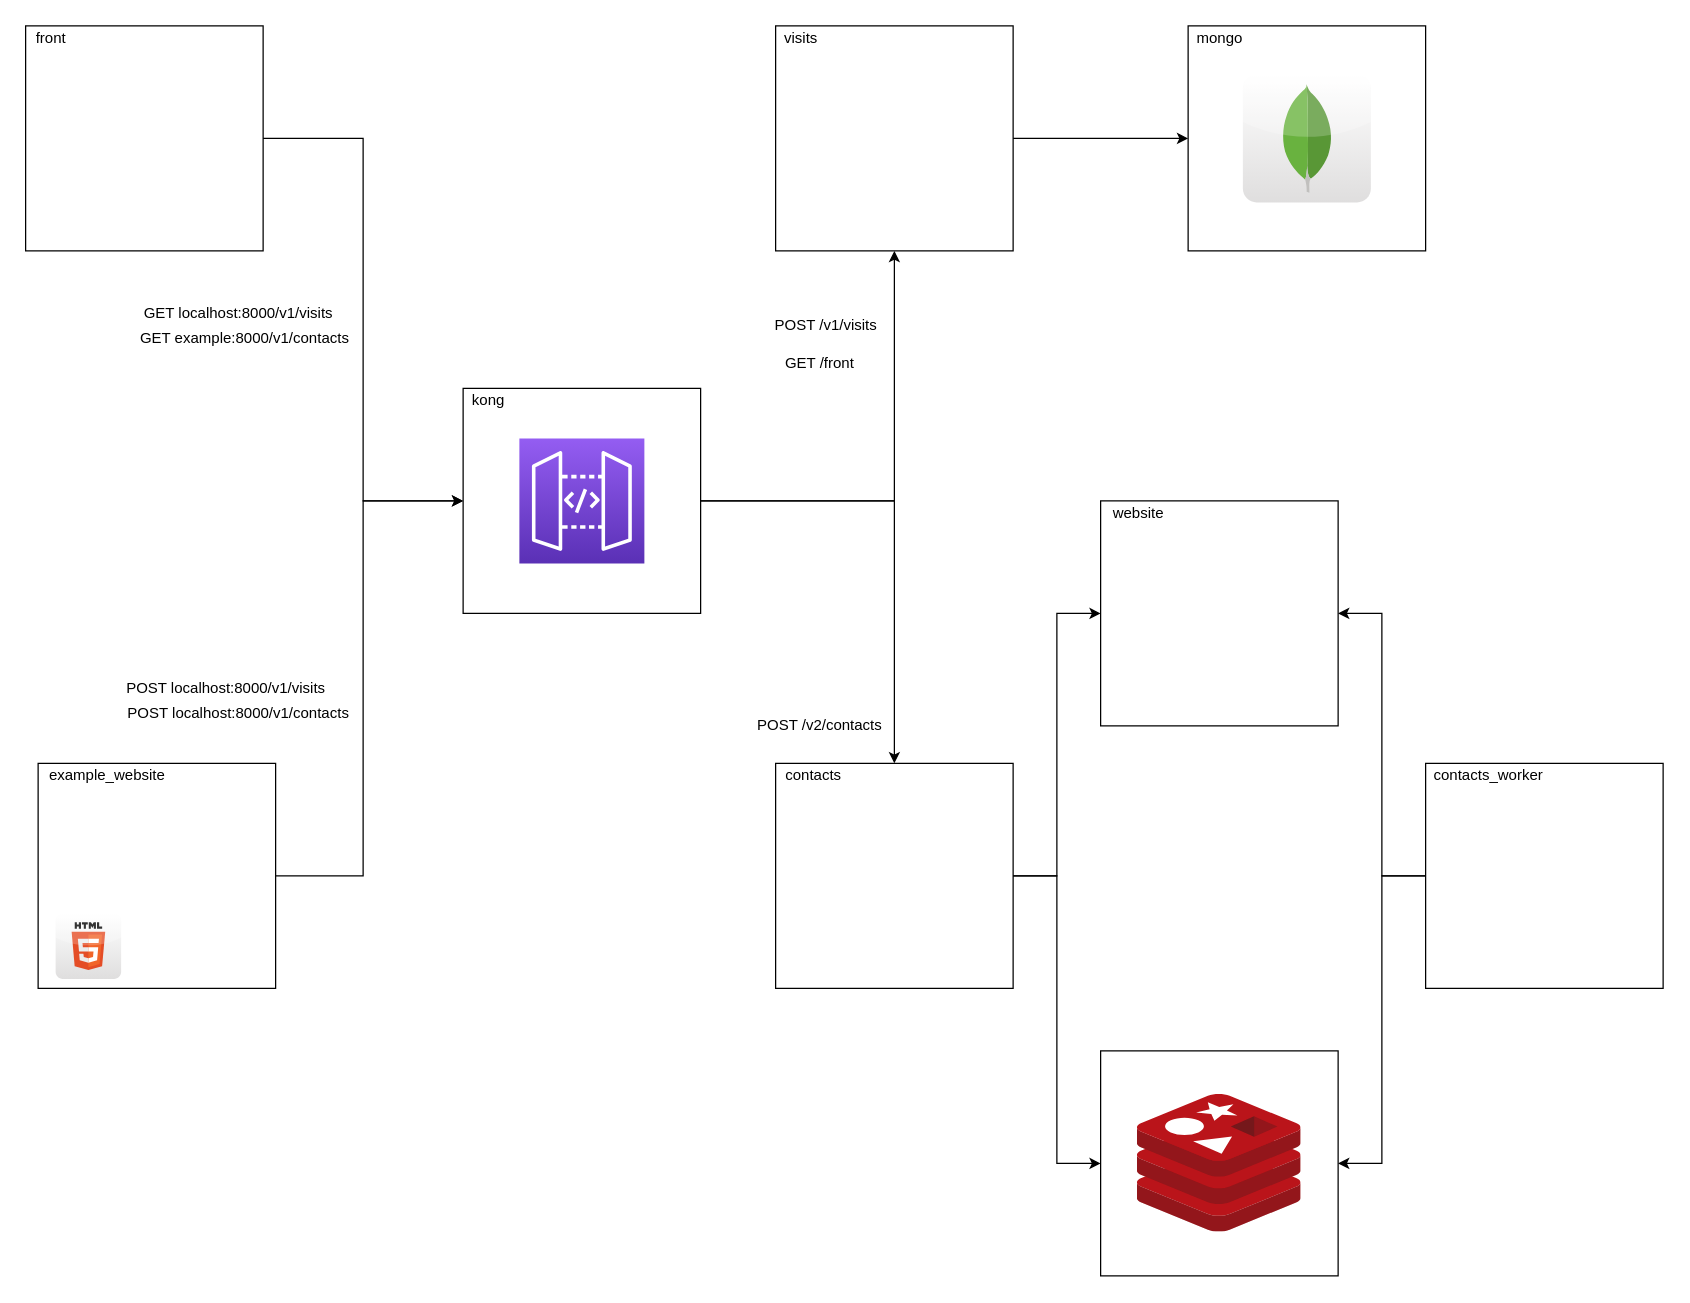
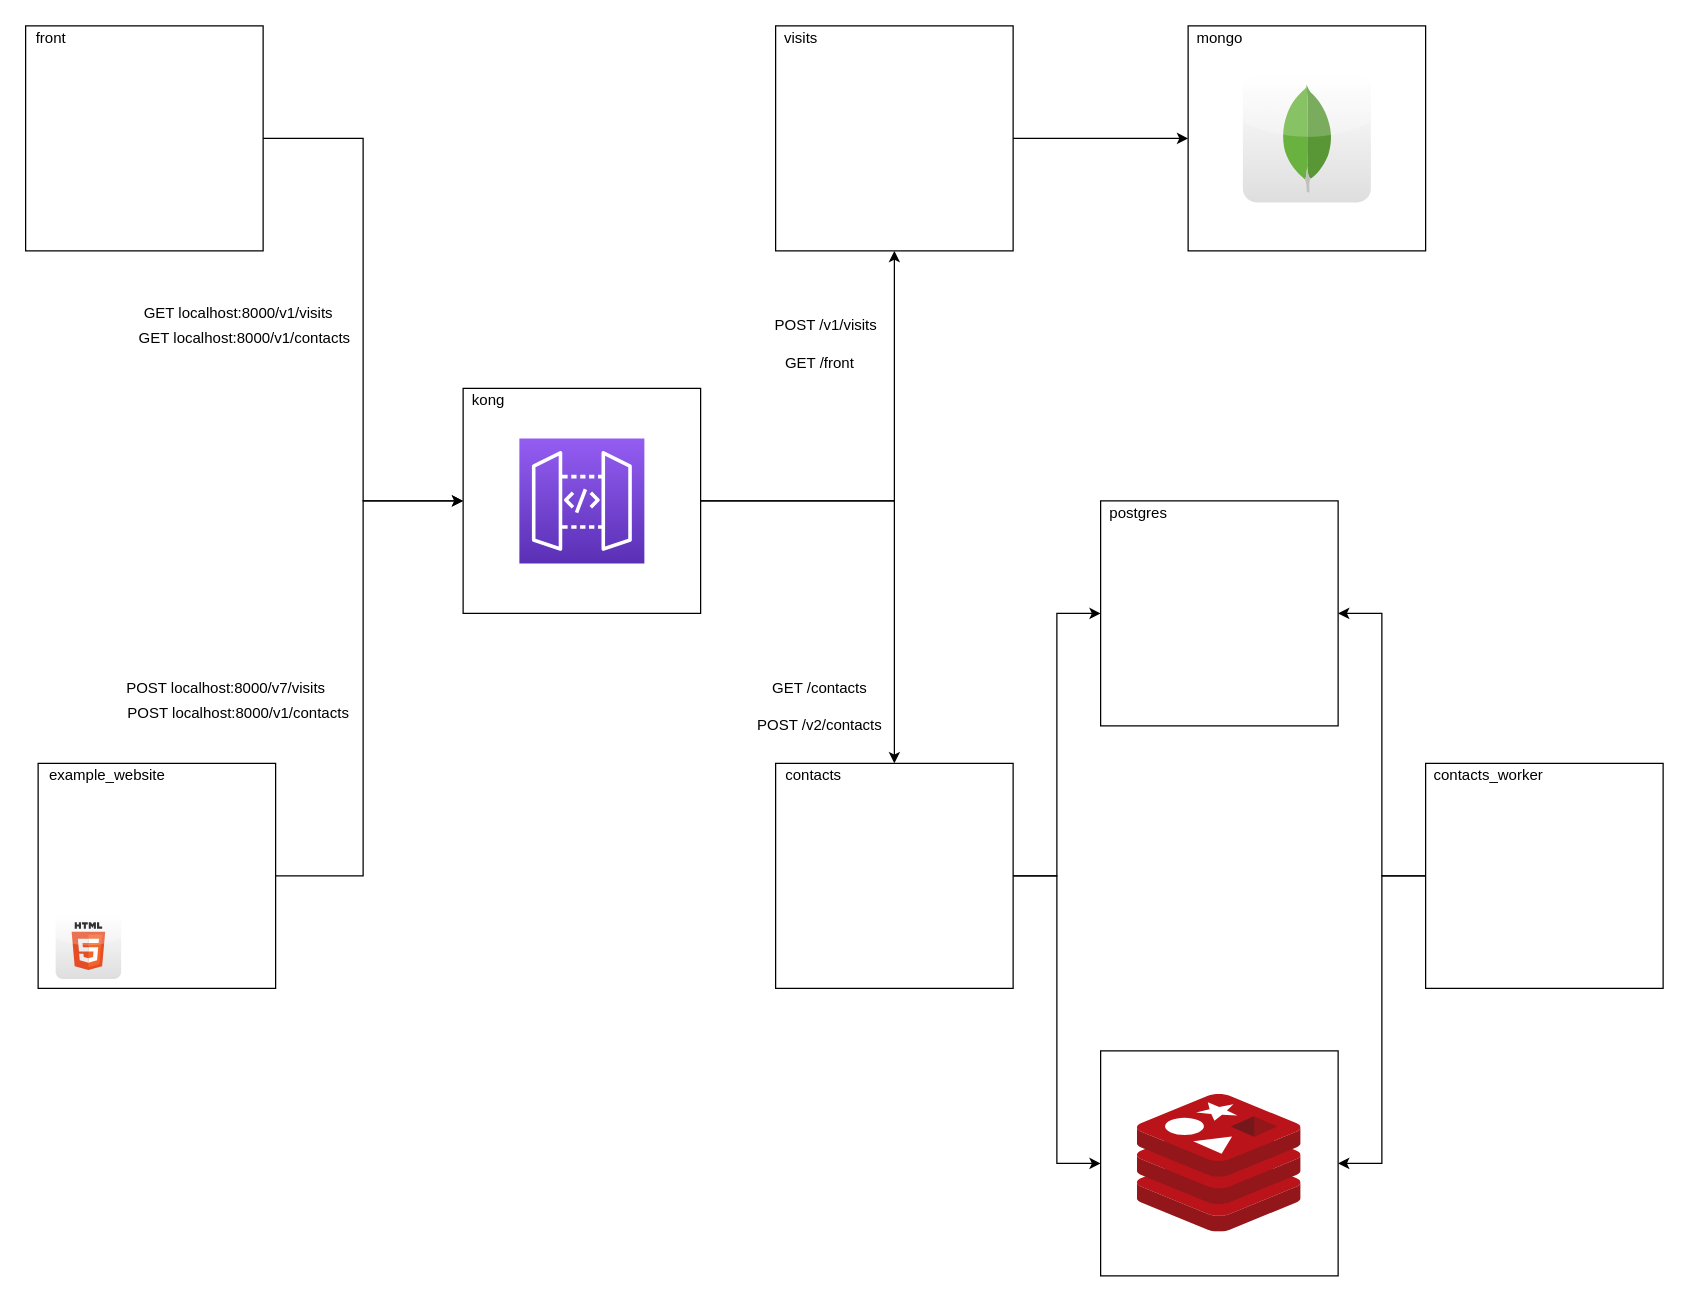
node "GET example:8000/v1/contacts": label "GET example:8000/v1/contacts" -> "GET localhost:8000/v1/contacts"
node "website": label "website" -> "postgres"
node "POST localhost:8000/v1/visits": label "POST localhost:8000/v1/visits" -> "POST localhost:8000/v7/visits"
node "GET /contacts": added
